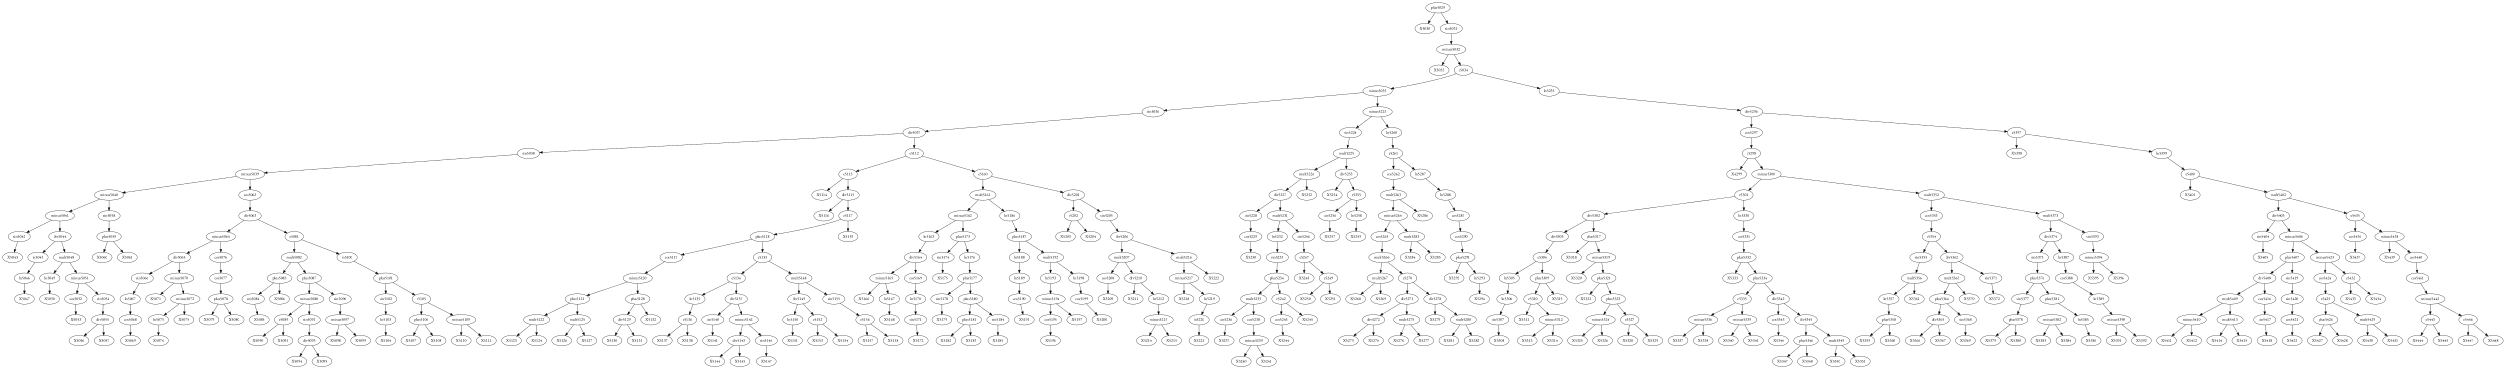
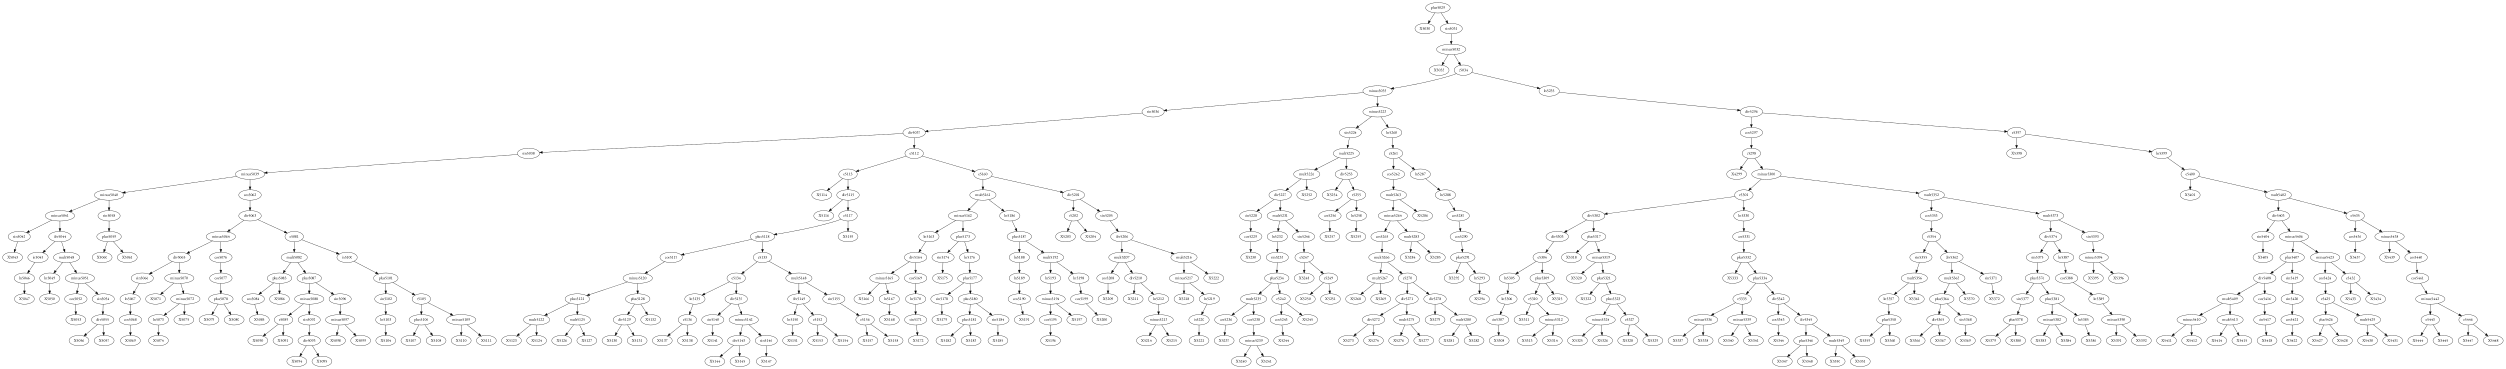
edge "plus5381" -> "minus5382": added
